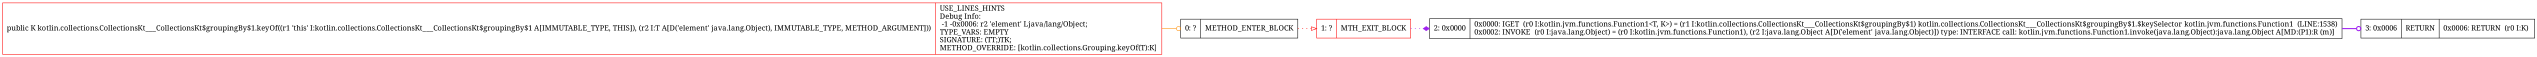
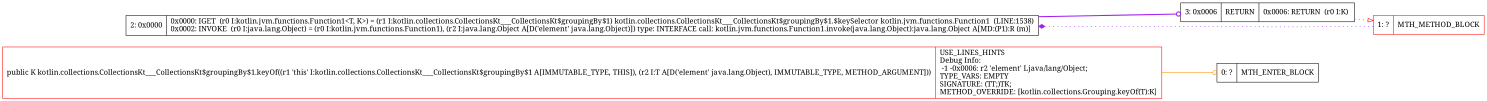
node "0: ?": text "METHOD_ENTER_BLOCK" -> "MTH_ENTER_BLOCK"
node "1: ?": text "MTH_EXIT_BLOCK" -> "MTH_METHOD_BLOCK"
edge "0: ?" -> "1: ?": now "3: 0x0006" -> "1: ?"
